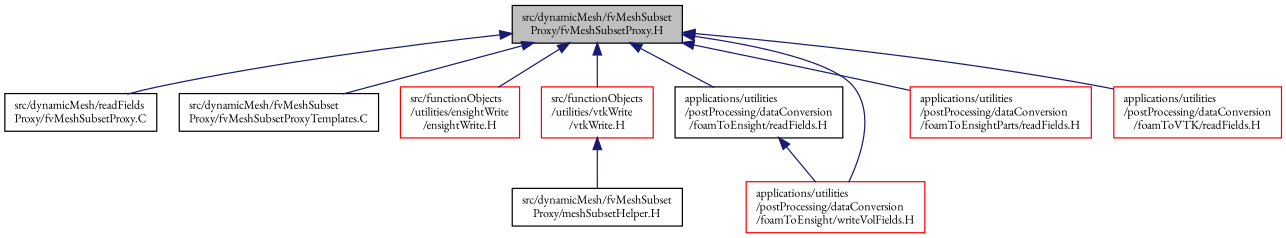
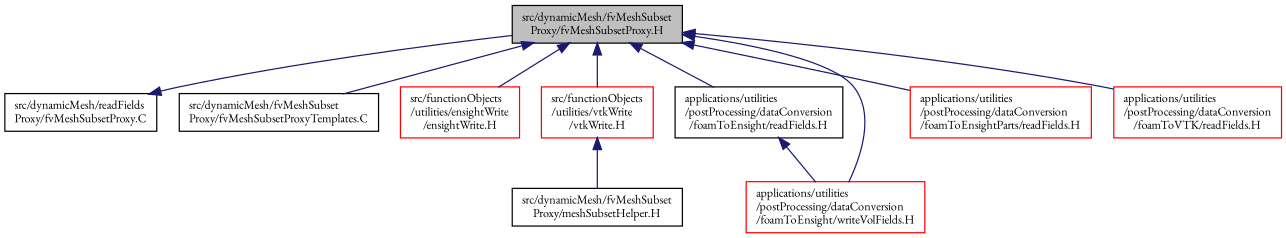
edge "src/dynamicMesh/readFields Proxy/fvMeshSubsetProxy.C" -> "src/dynamicMesh/fvMeshSubset Proxy/fvMeshSubsetProxy.H": reversed
